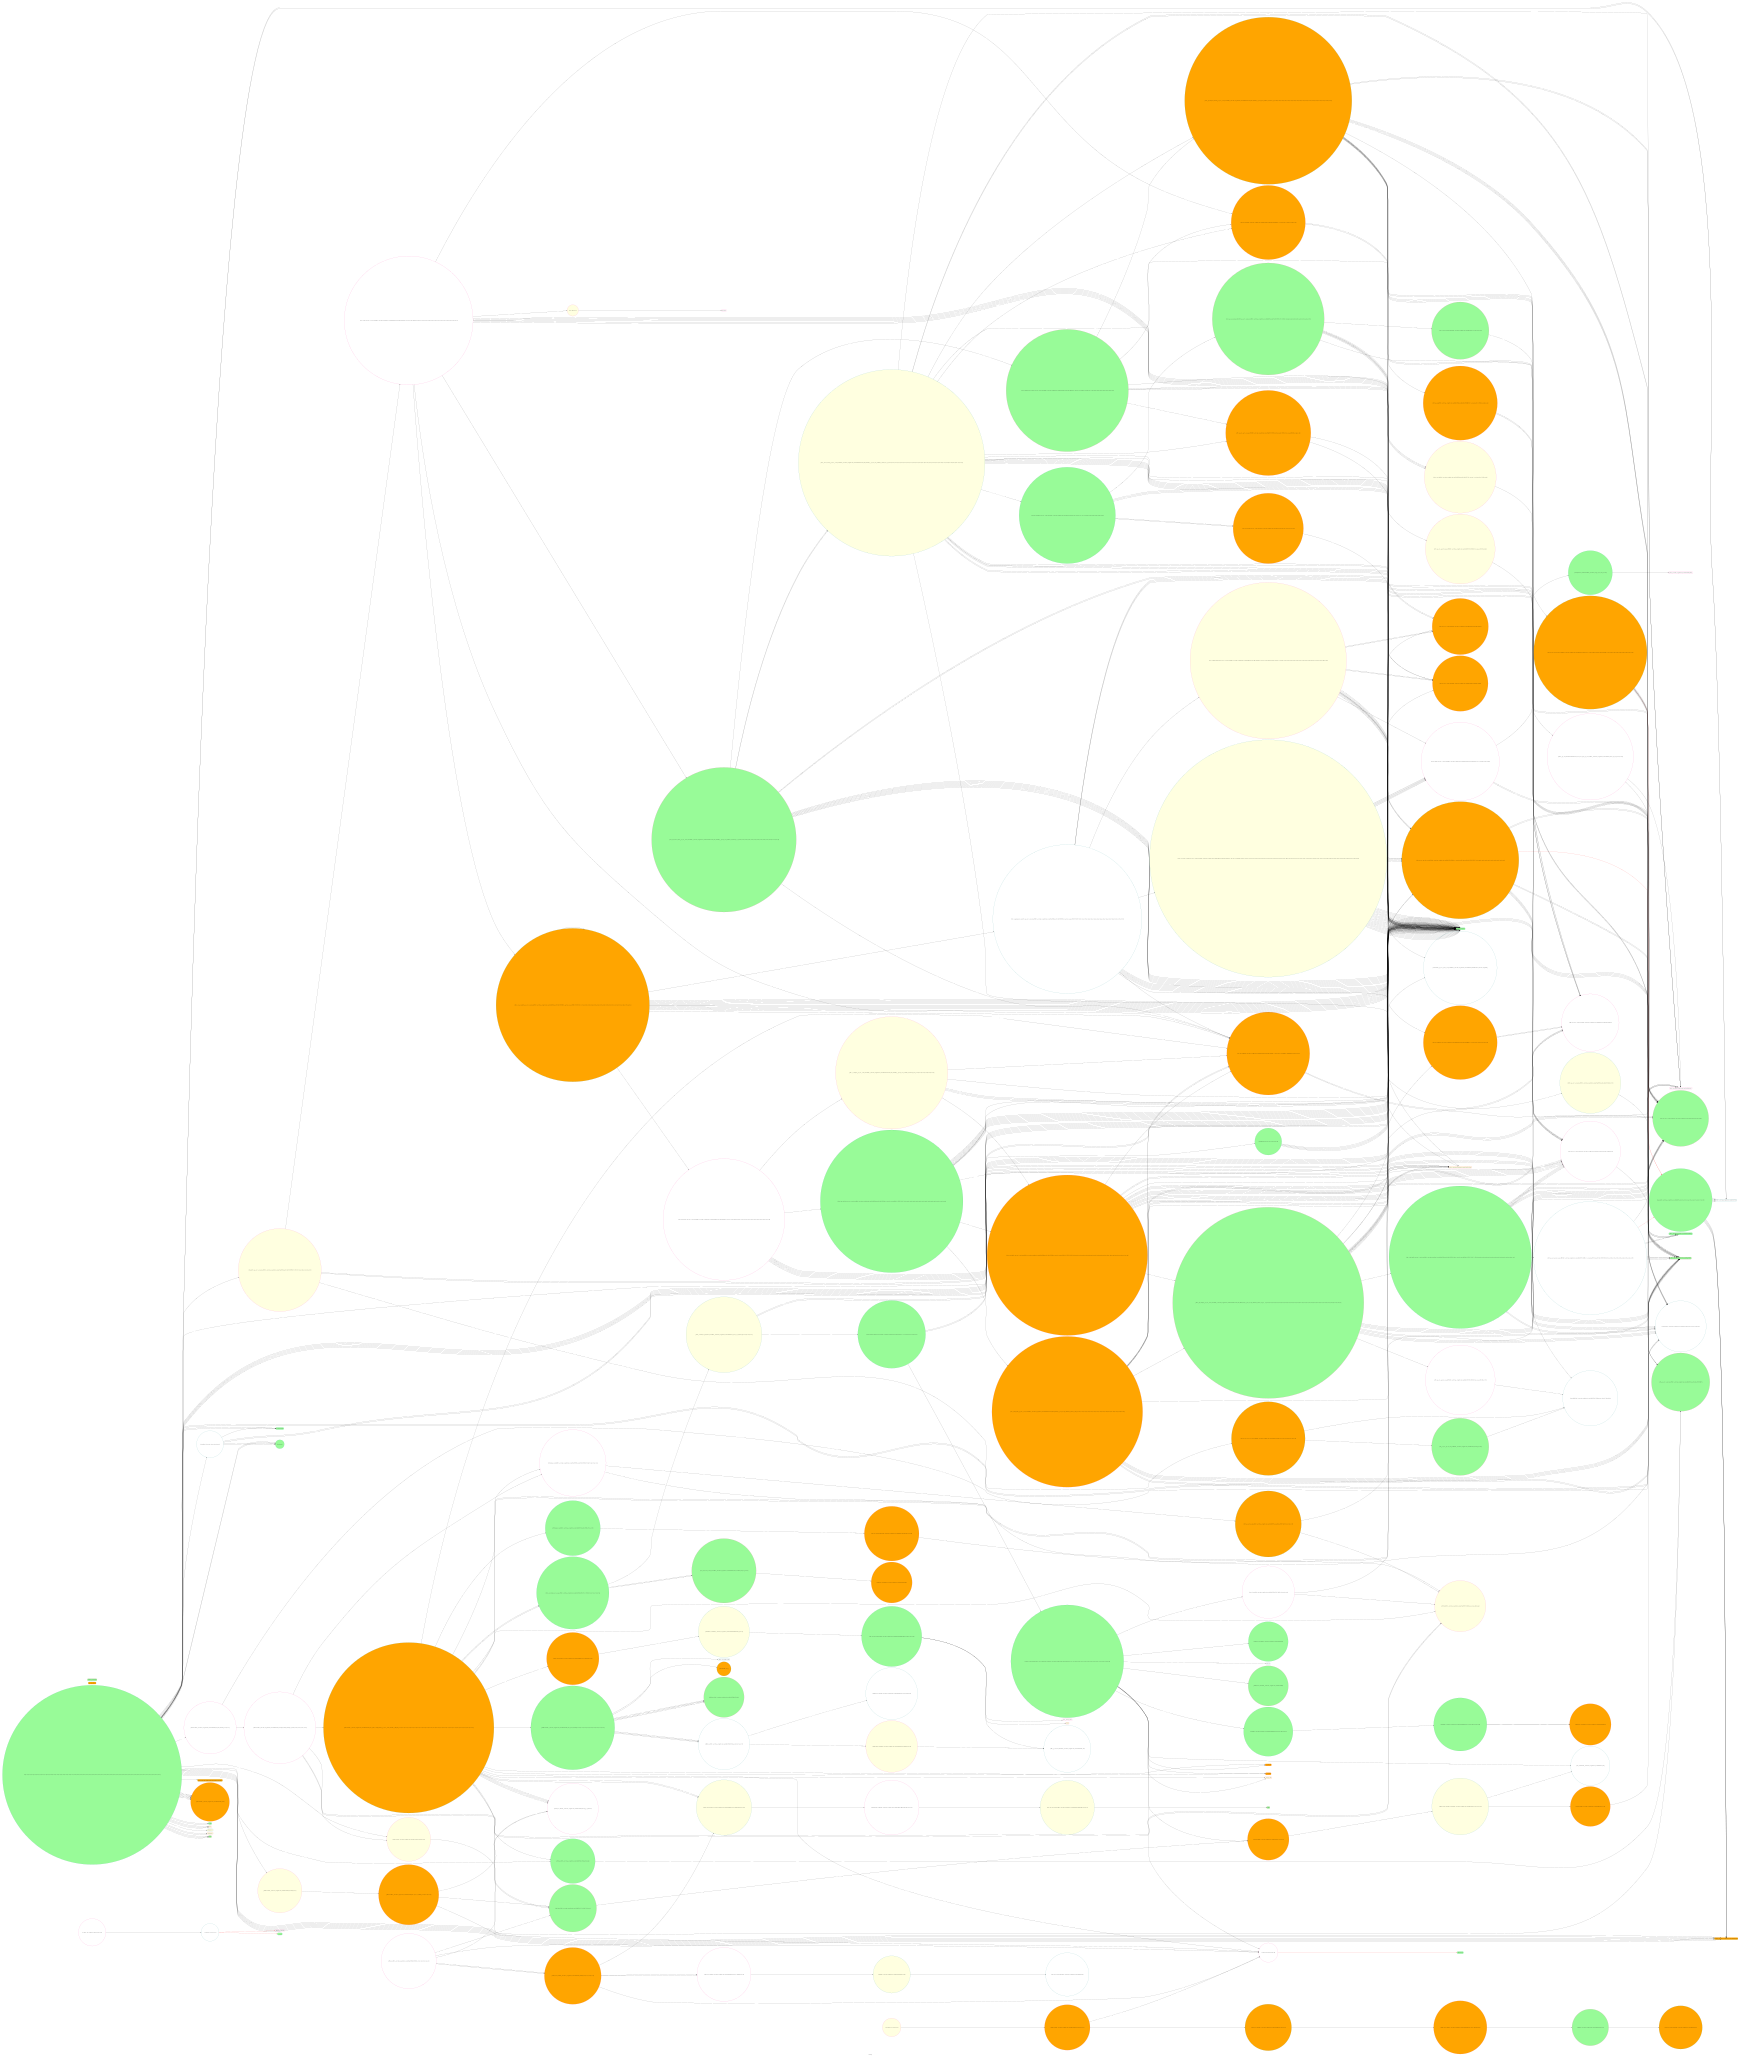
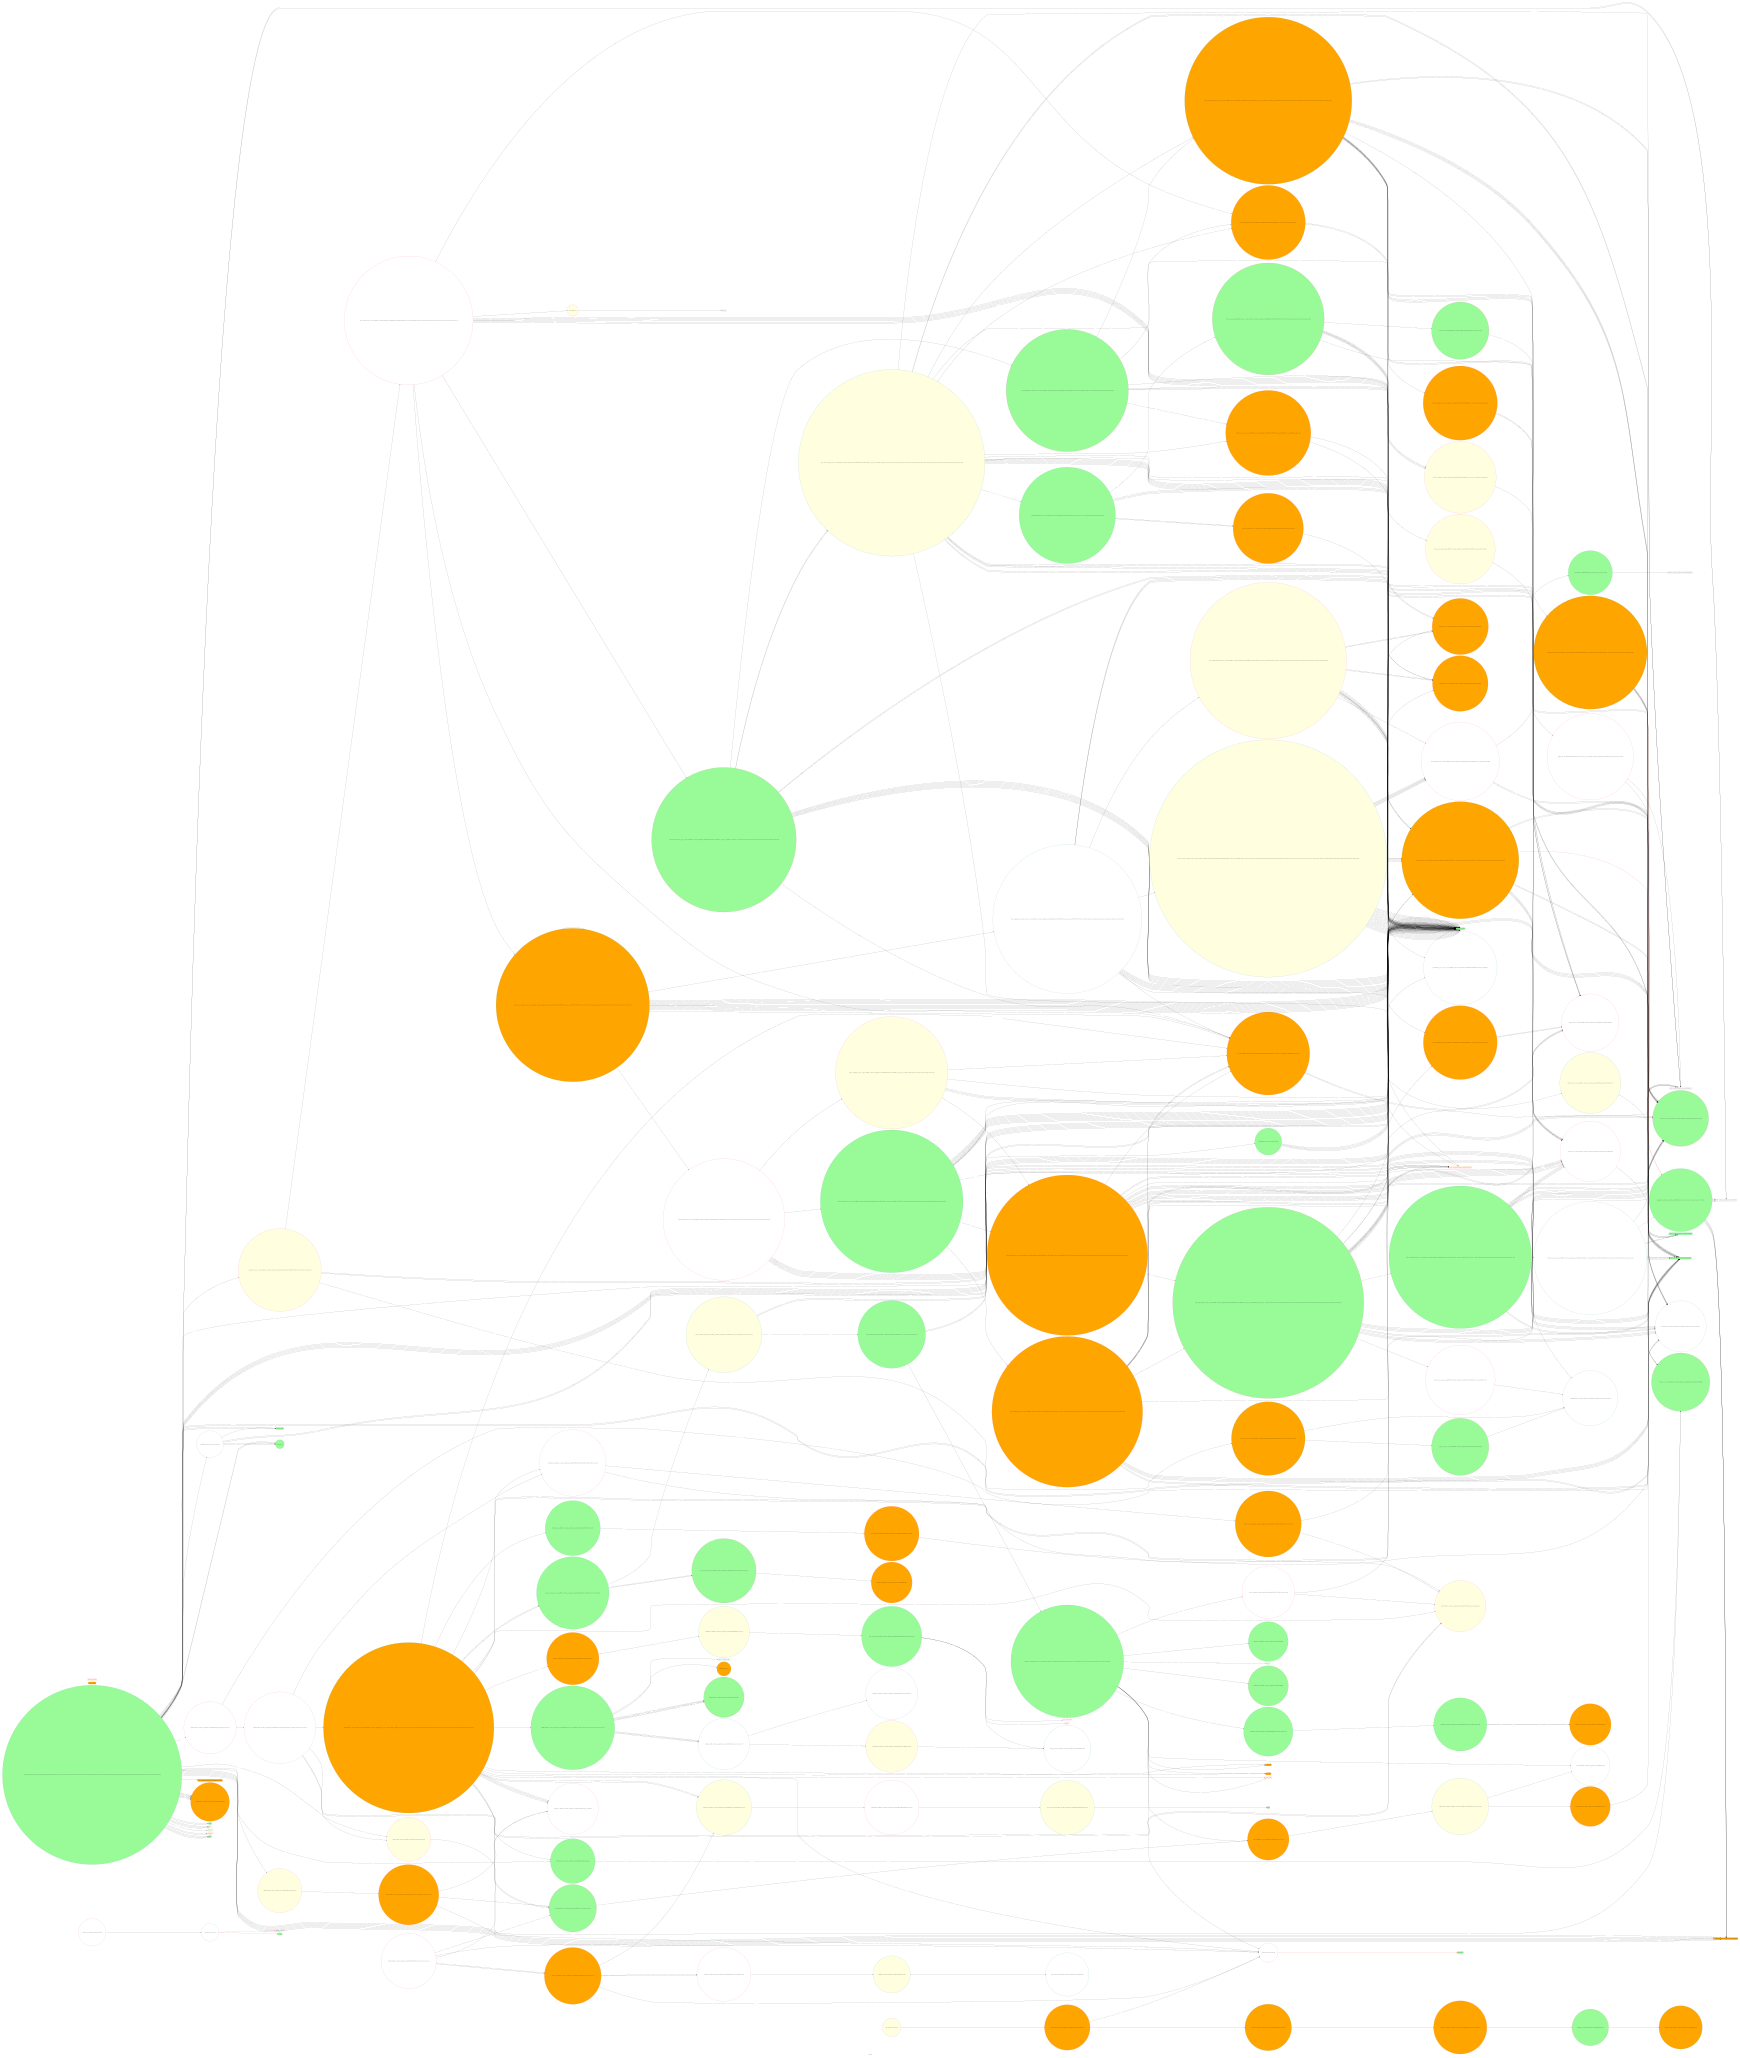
node "_ZNSt8ios_base4InitD1Ev": fillcolor palegreen -> lightyellow
